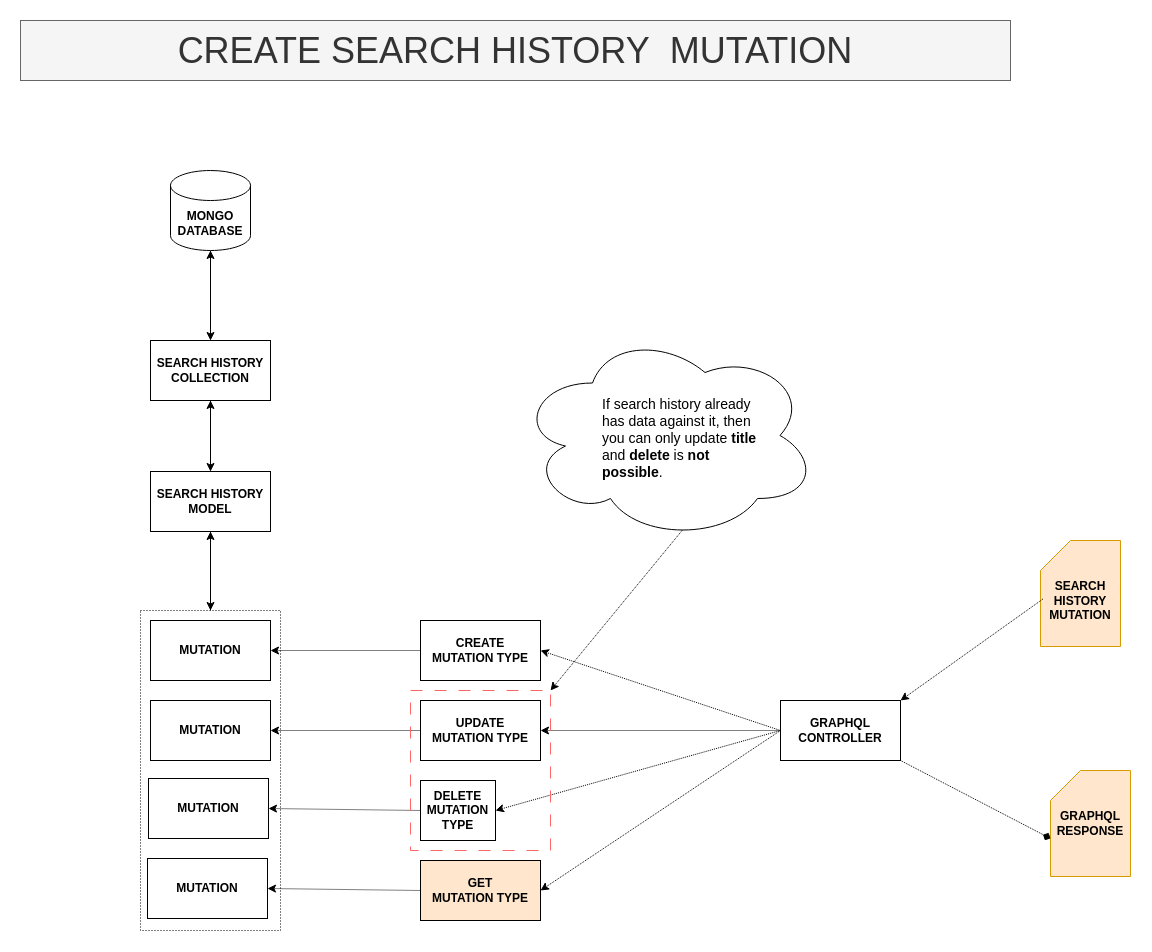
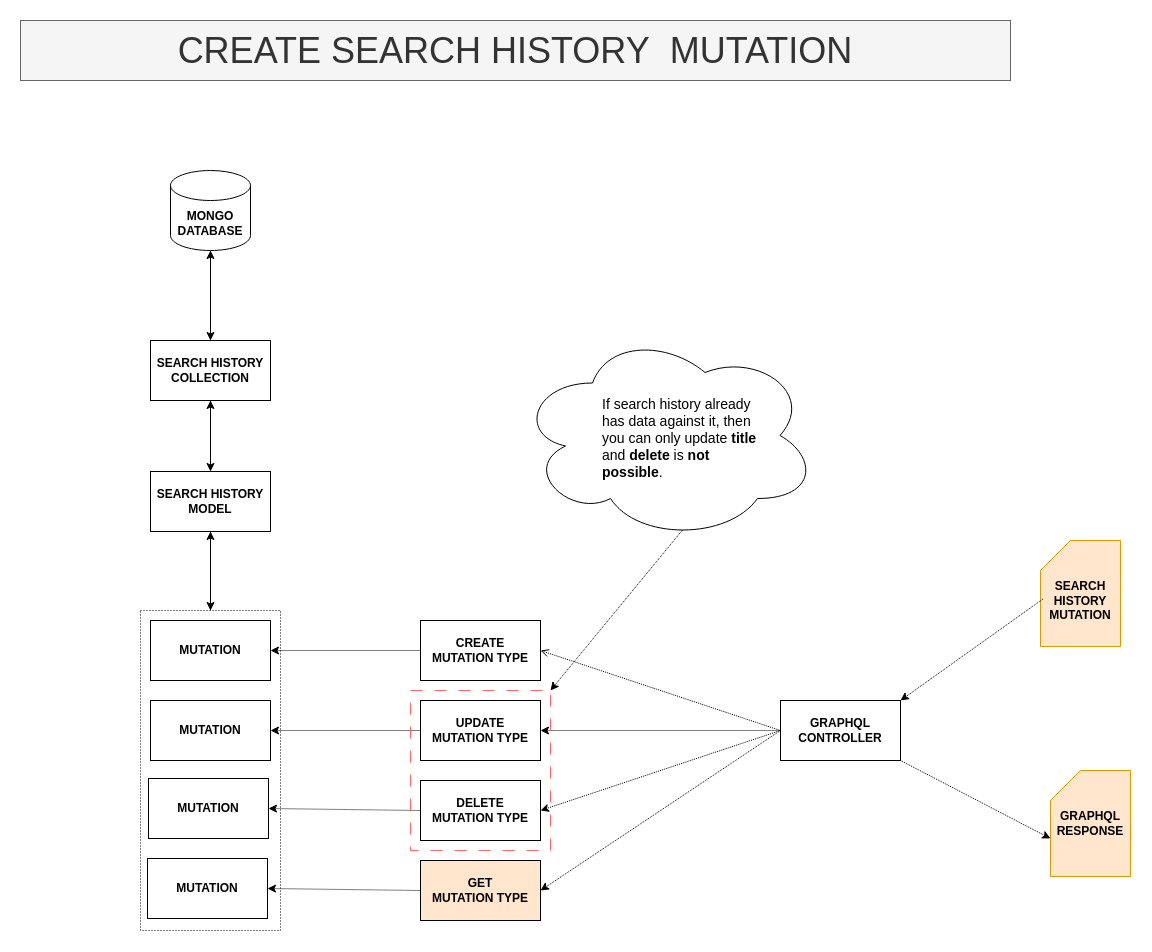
edge "GRAPHQL CONTROLLER" -> "CREATE MUTATION TYPE": arrowhead classic -> open
node "DELETE MUTATION TYPE": size 75x60 -> 120x60
edge "GRAPHQL CONTROLLER" -> "GRAPHQL RESPONSE": arrowhead diamond -> classic
